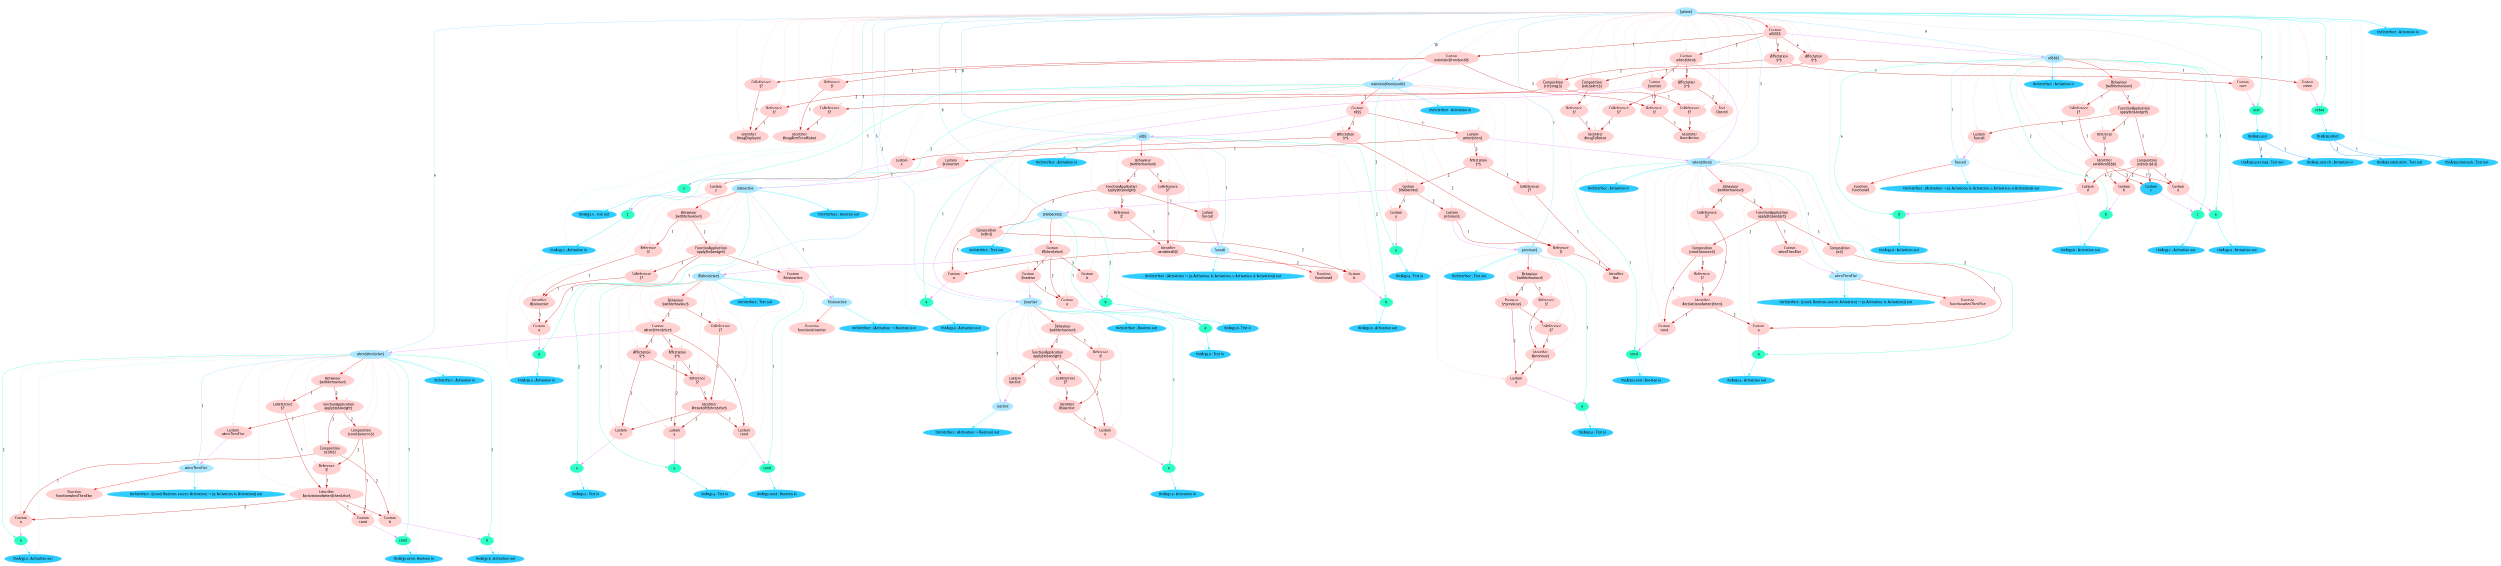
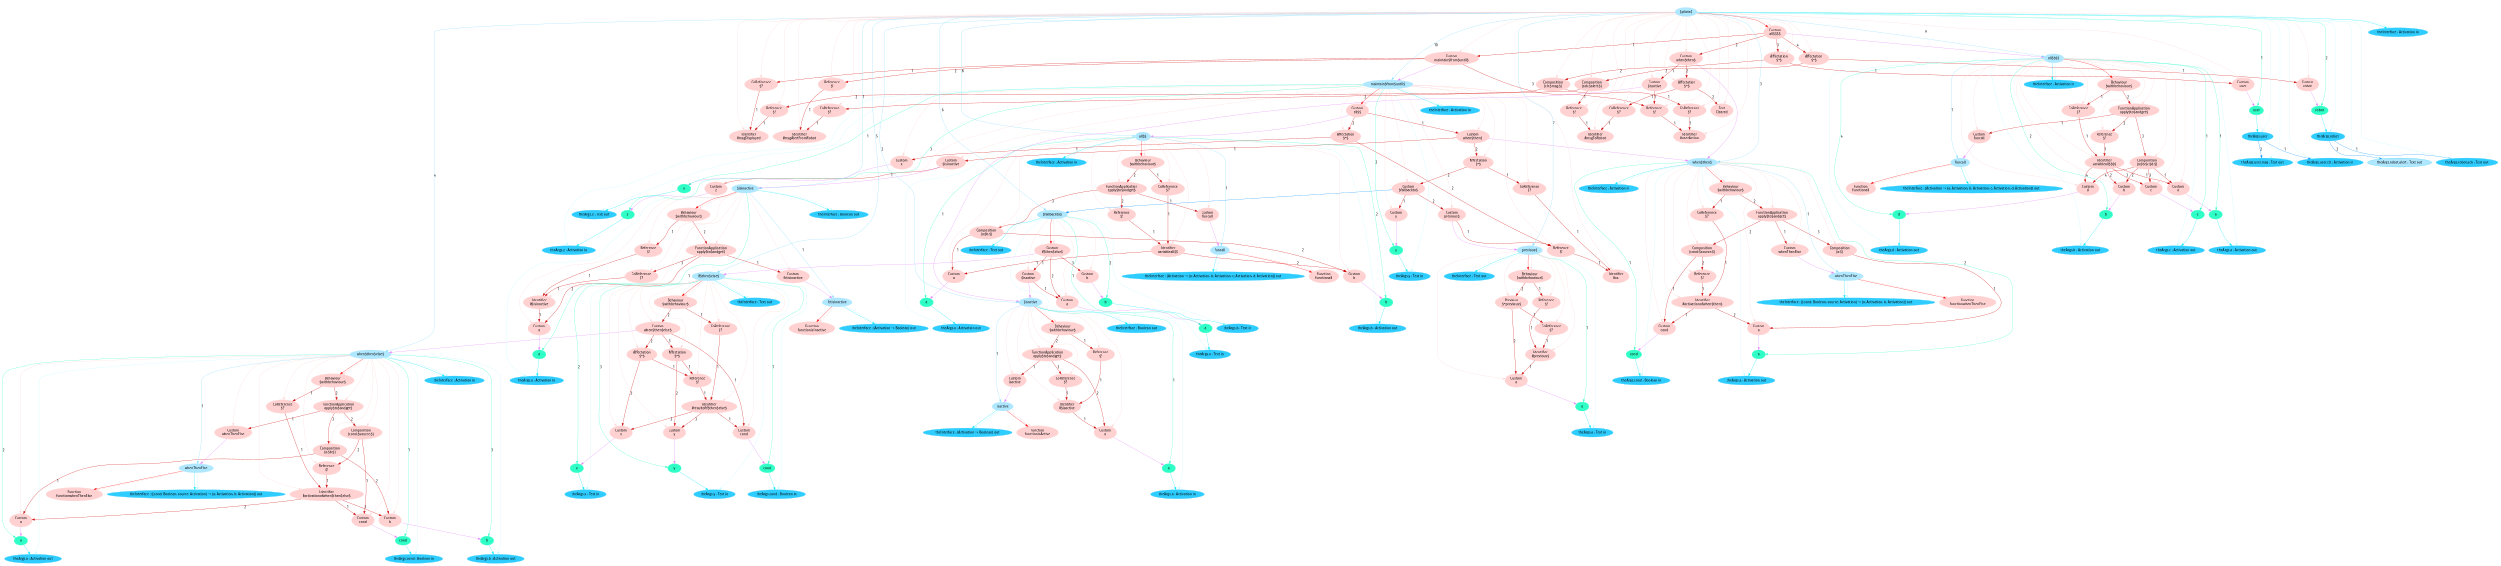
node "theArgs.robot.alert : Text out": fillcolor #2fcdff -> #afe7ff
node "Custom c": fillcolor #2fcdff -> #ffd1d1
edge "Custom $fallbackto$" -> "$fallbackto$": color #e681ff -> #008cff
node "Function functionisActive": added
